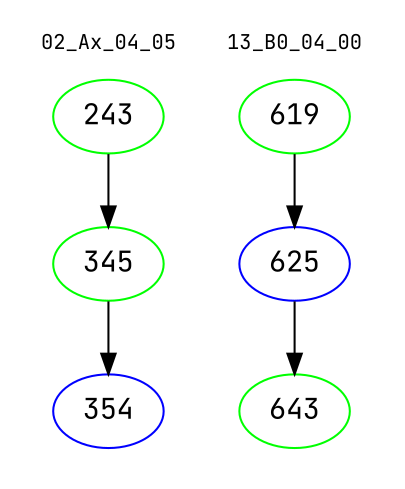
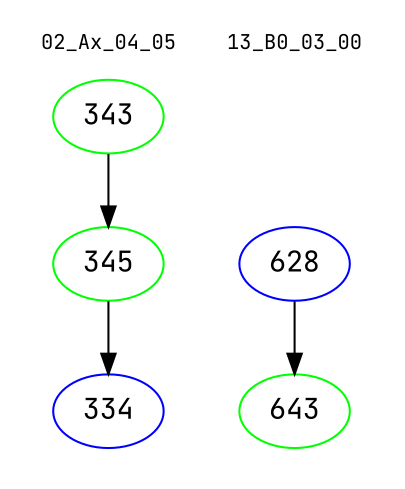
cluster "13_B0_04_00": label "13_B0_04_00" -> "13_B0_03_00"
node "243": label "243" -> "343"
node "619": removed
node "625": label "625" -> "628"
node "354": label "354" -> "334"
